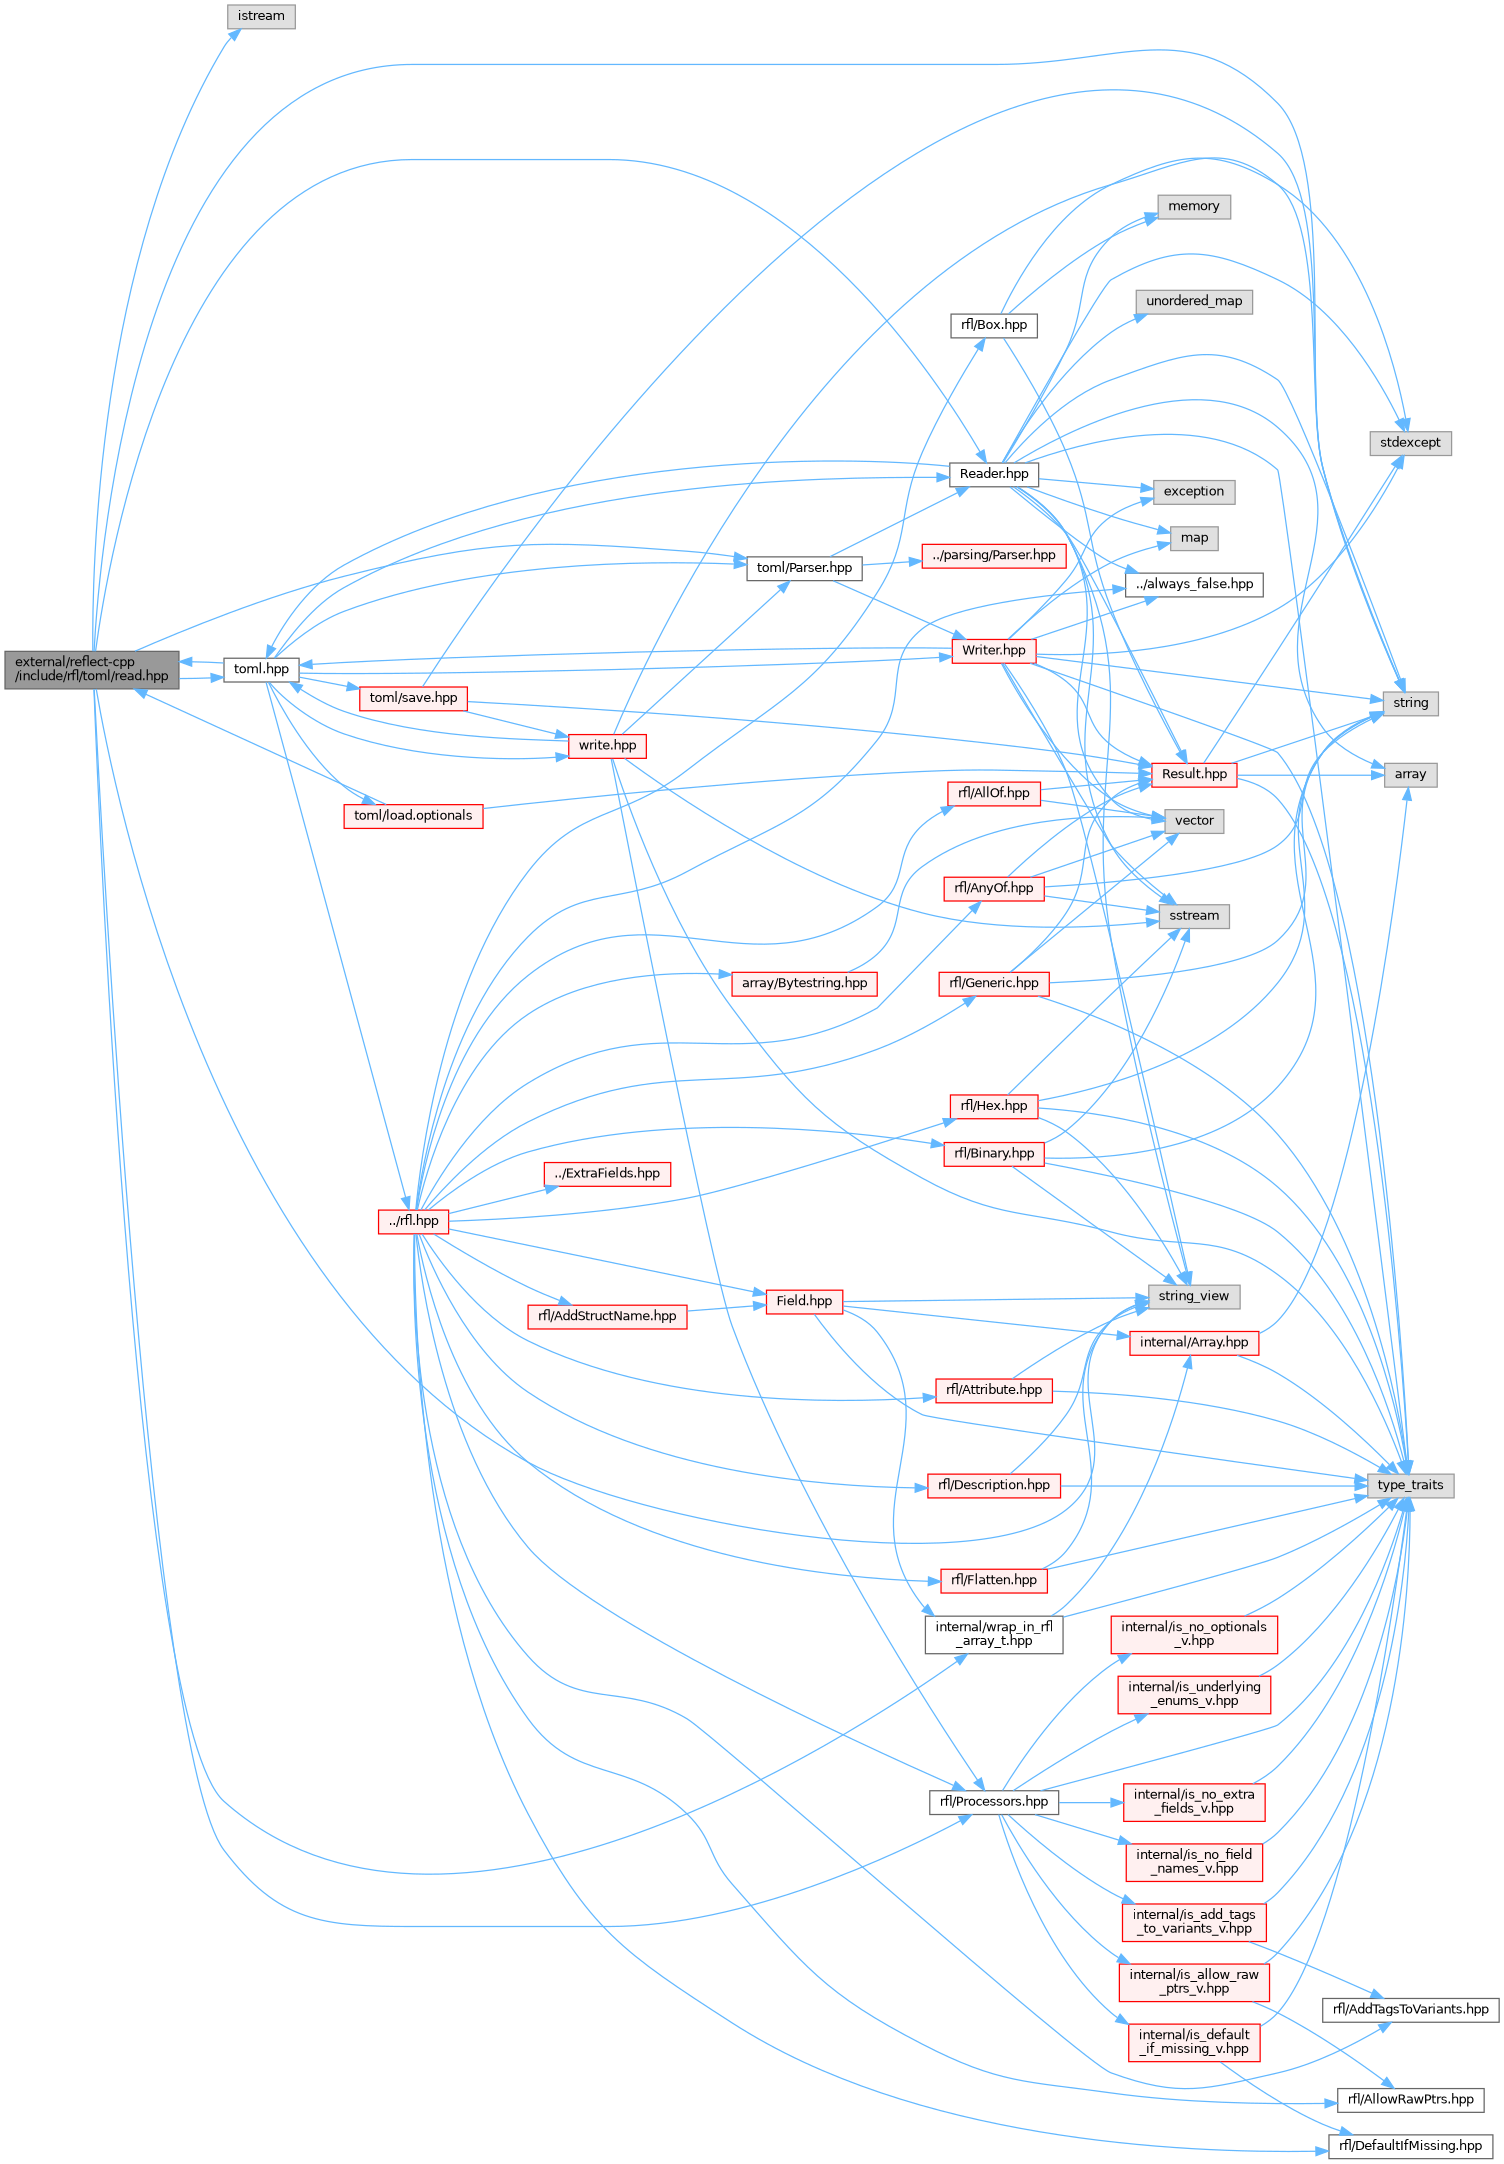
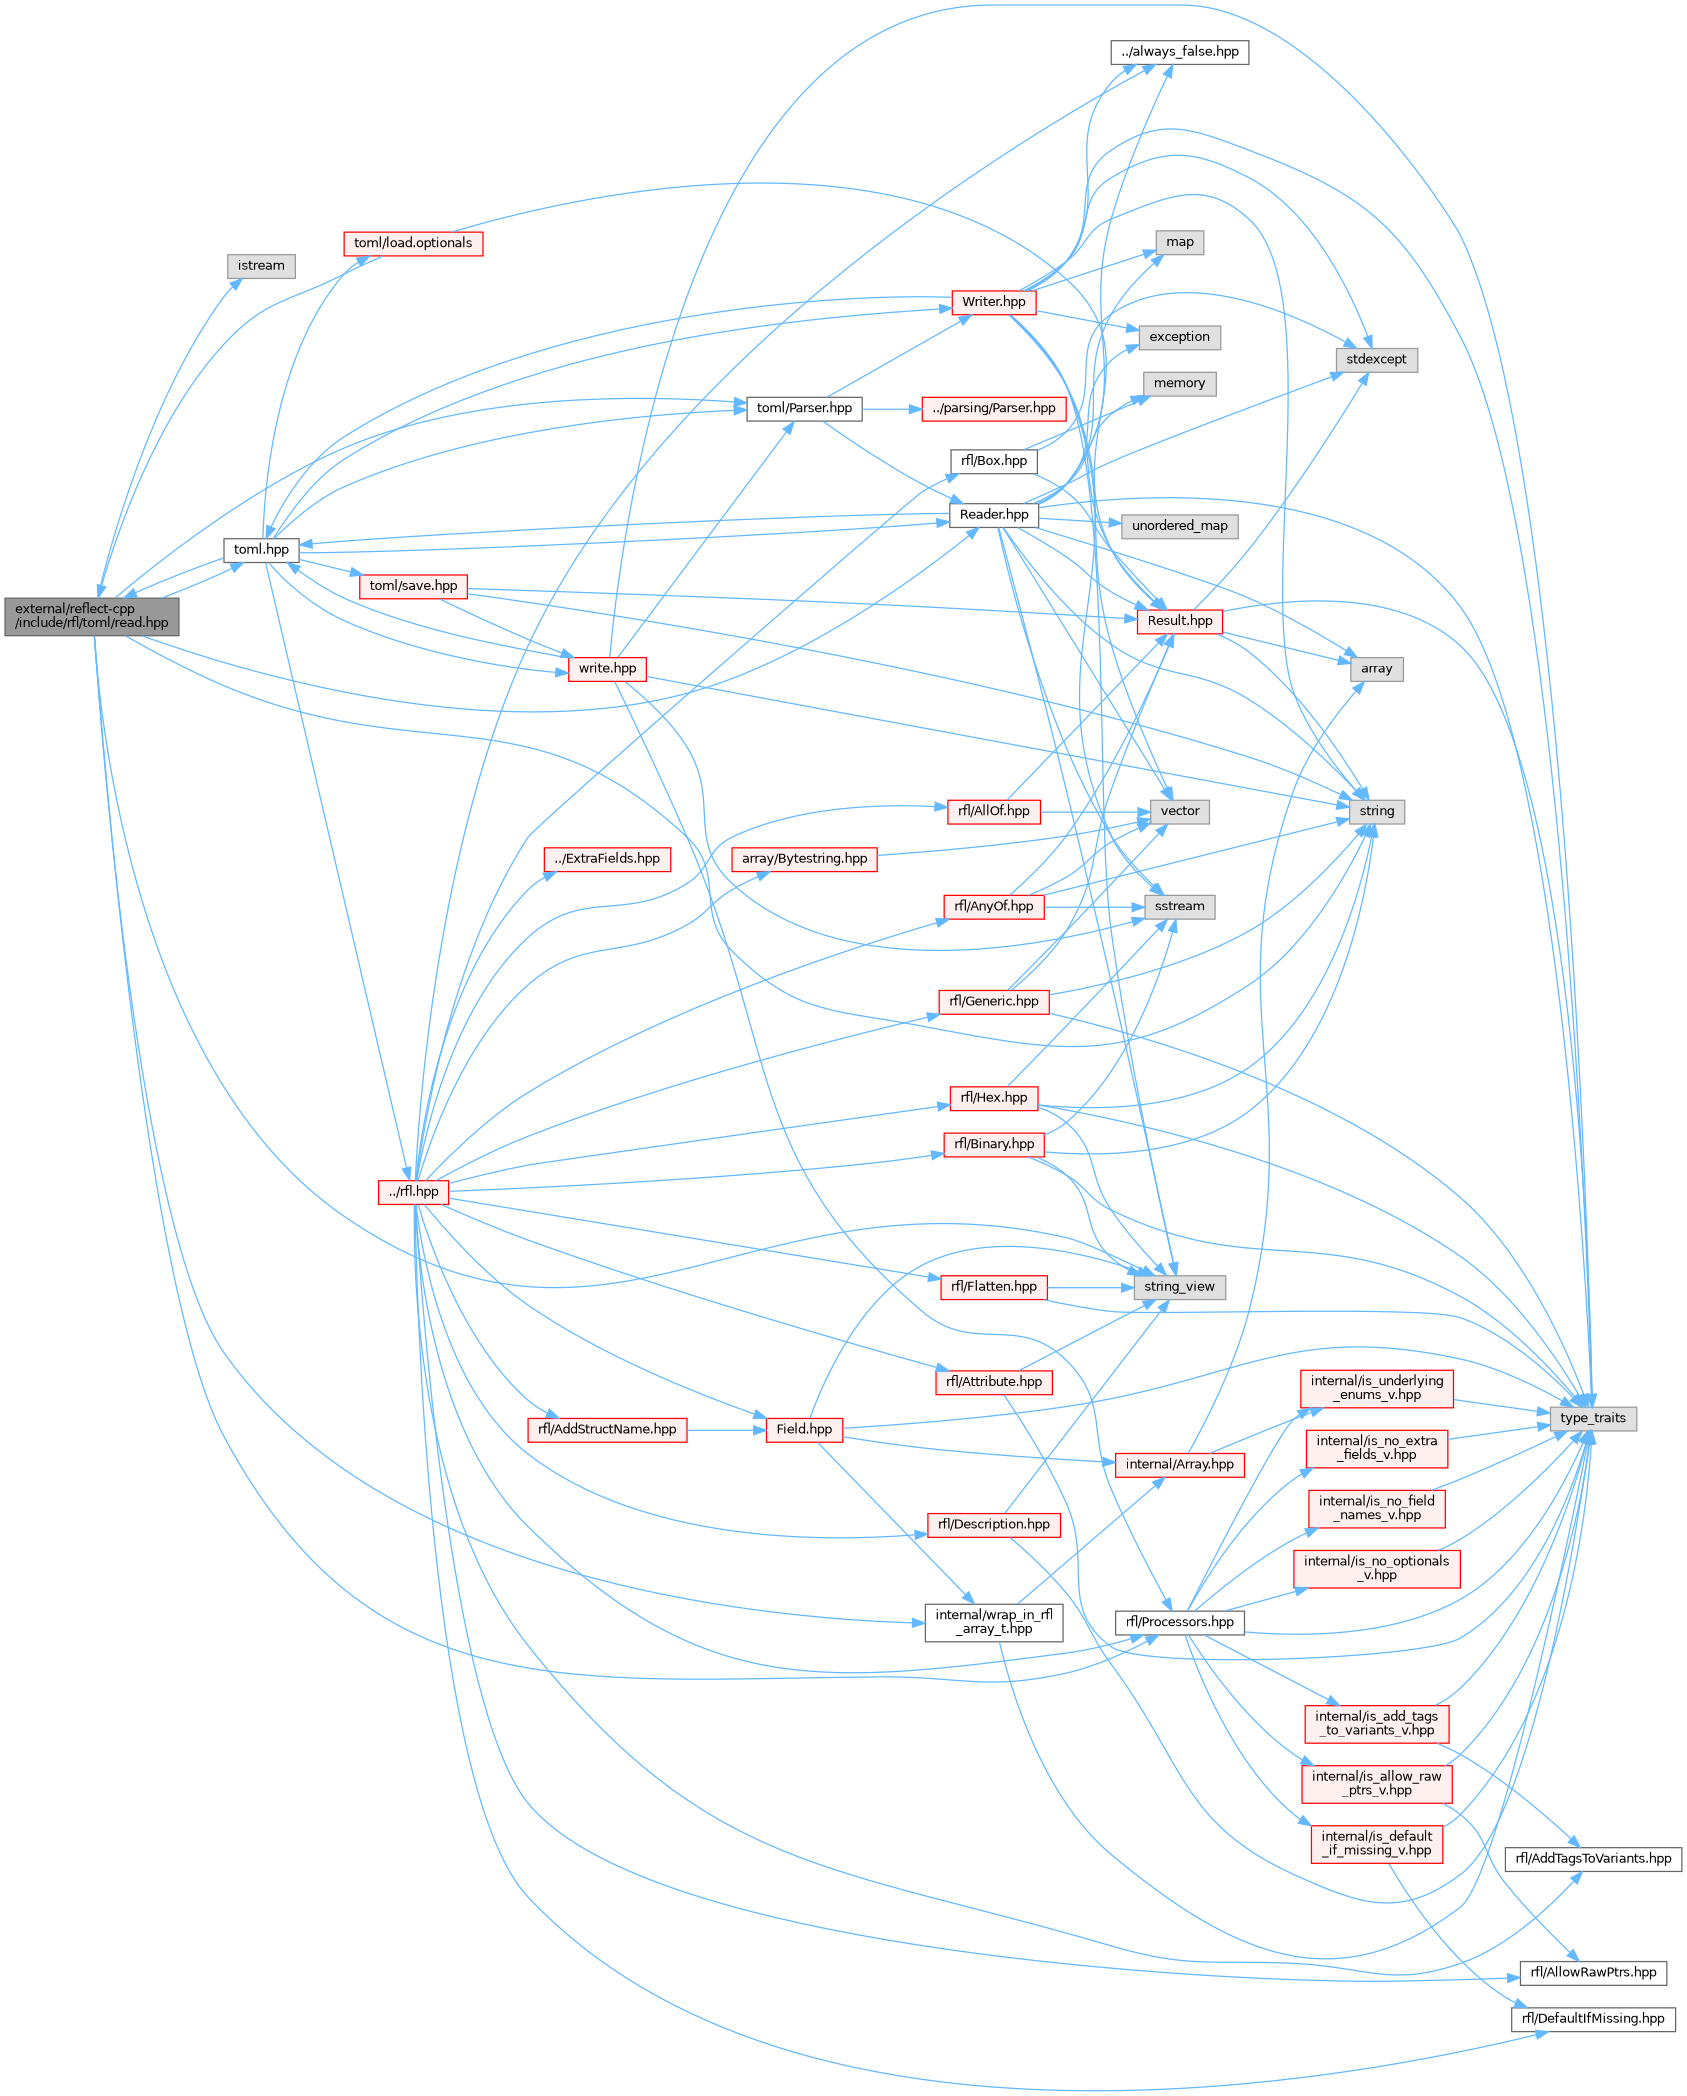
edge "internal/Array.hpp" -> "type_traits": now "internal/Array.hpp" -> "internal/is_underlying _enums_v.hpp"
